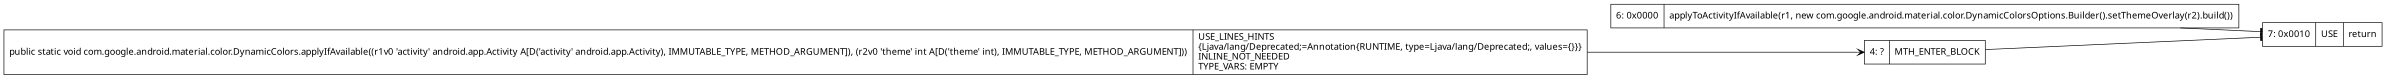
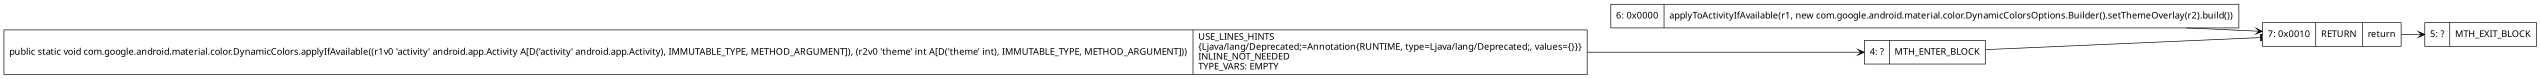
edge "6: 0x0000" -> "7: 0x0010": arrowhead tee -> vee
node "7: 0x0010": text "USE" -> "RETURN"
node "5: ?": added
